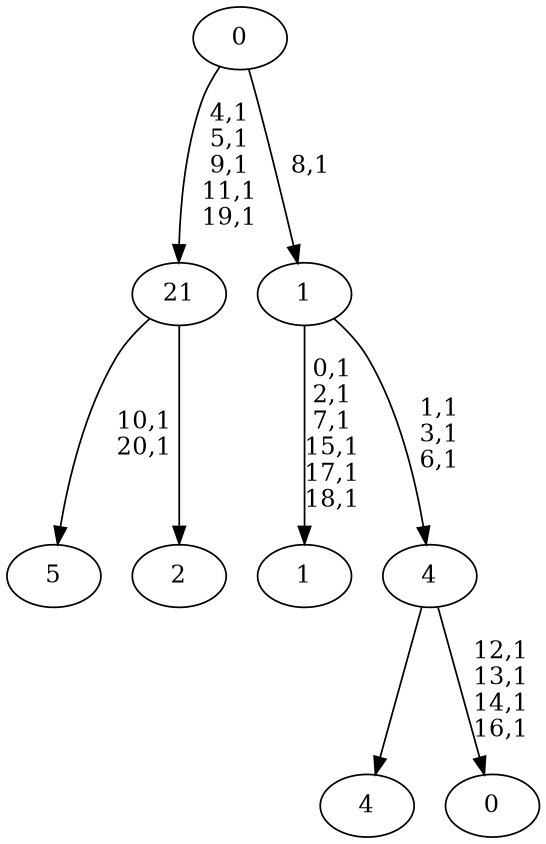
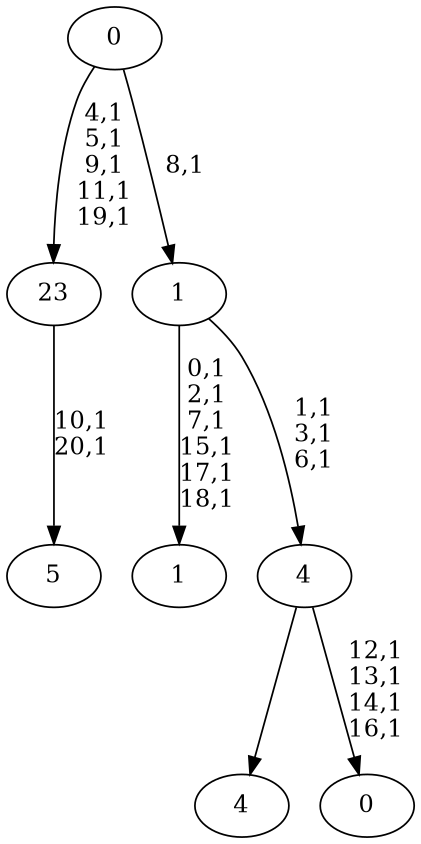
node "21": label "21" -> "23"
node "2": removed
